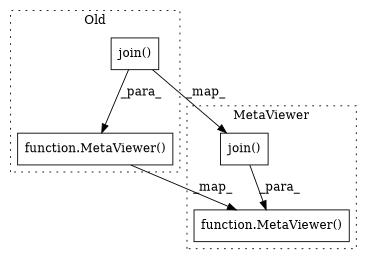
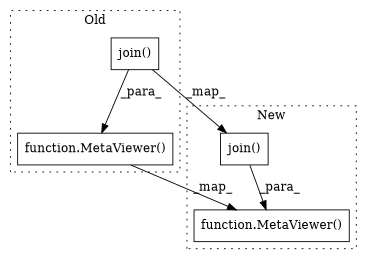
cluster "MetaViewer": label "MetaViewer" -> "New"
